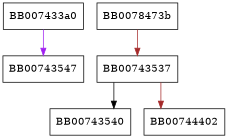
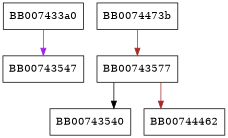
node "BB0078473b": label "BB0078473b" -> "BB0074473b"
node "BB00743537": label "BB00743537" -> "BB00743577"
node "BB00744402": label "BB00744402" -> "BB00744462"
